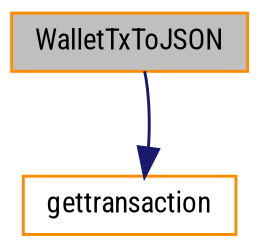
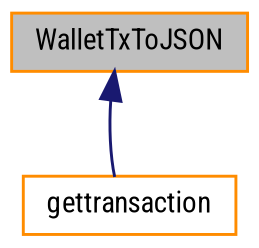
edge "WalletTxToJSON" -> "gettransaction": reversed
